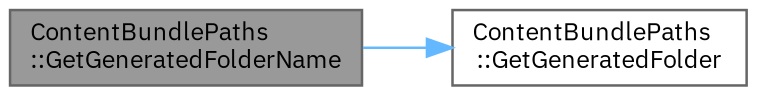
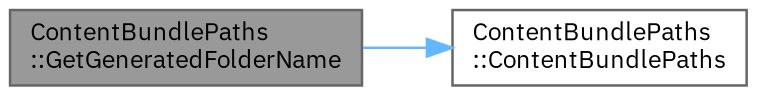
node "ContentBundlePaths ::GetGeneratedFolder": label "ContentBundlePaths ::GetGeneratedFolder" -> "ContentBundlePaths ::ContentBundlePaths"
